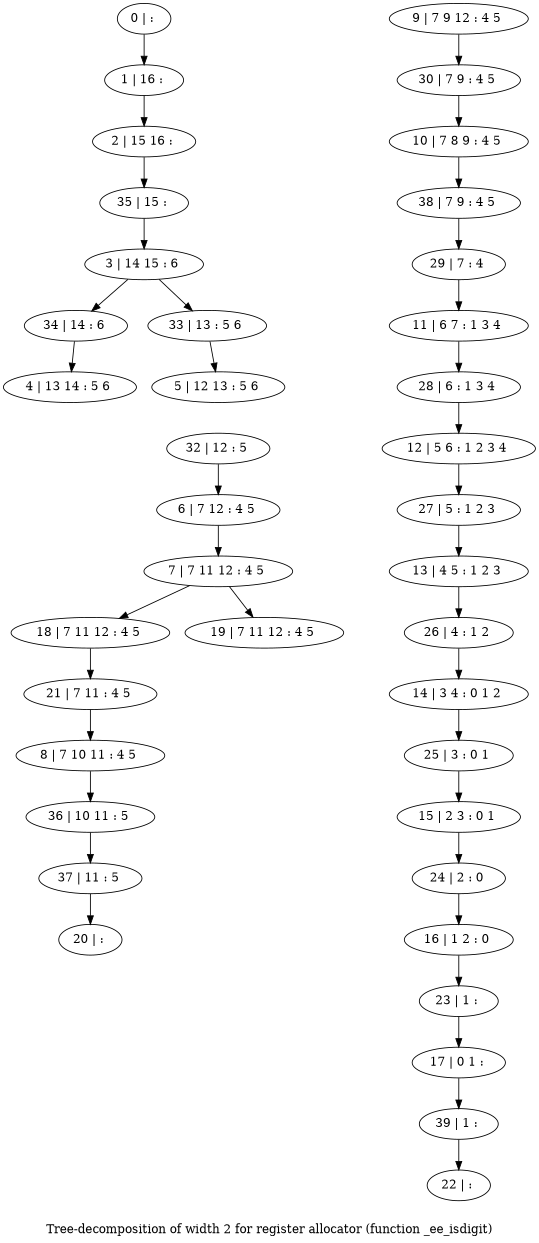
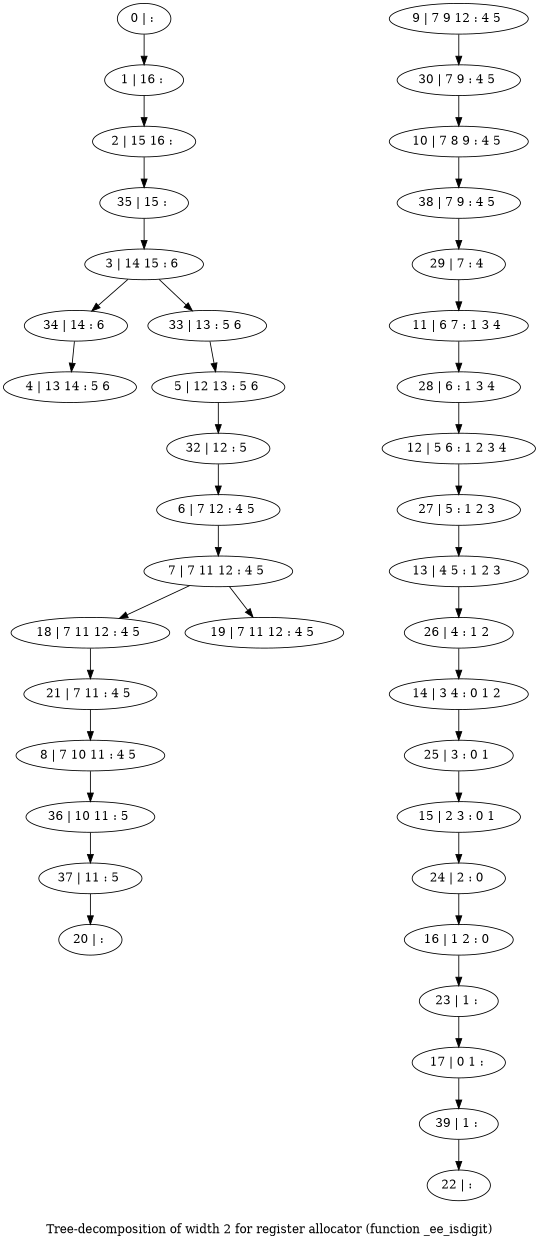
edge "5 | 12 13 : 5 6" -> "32 | 12 : 5": added
